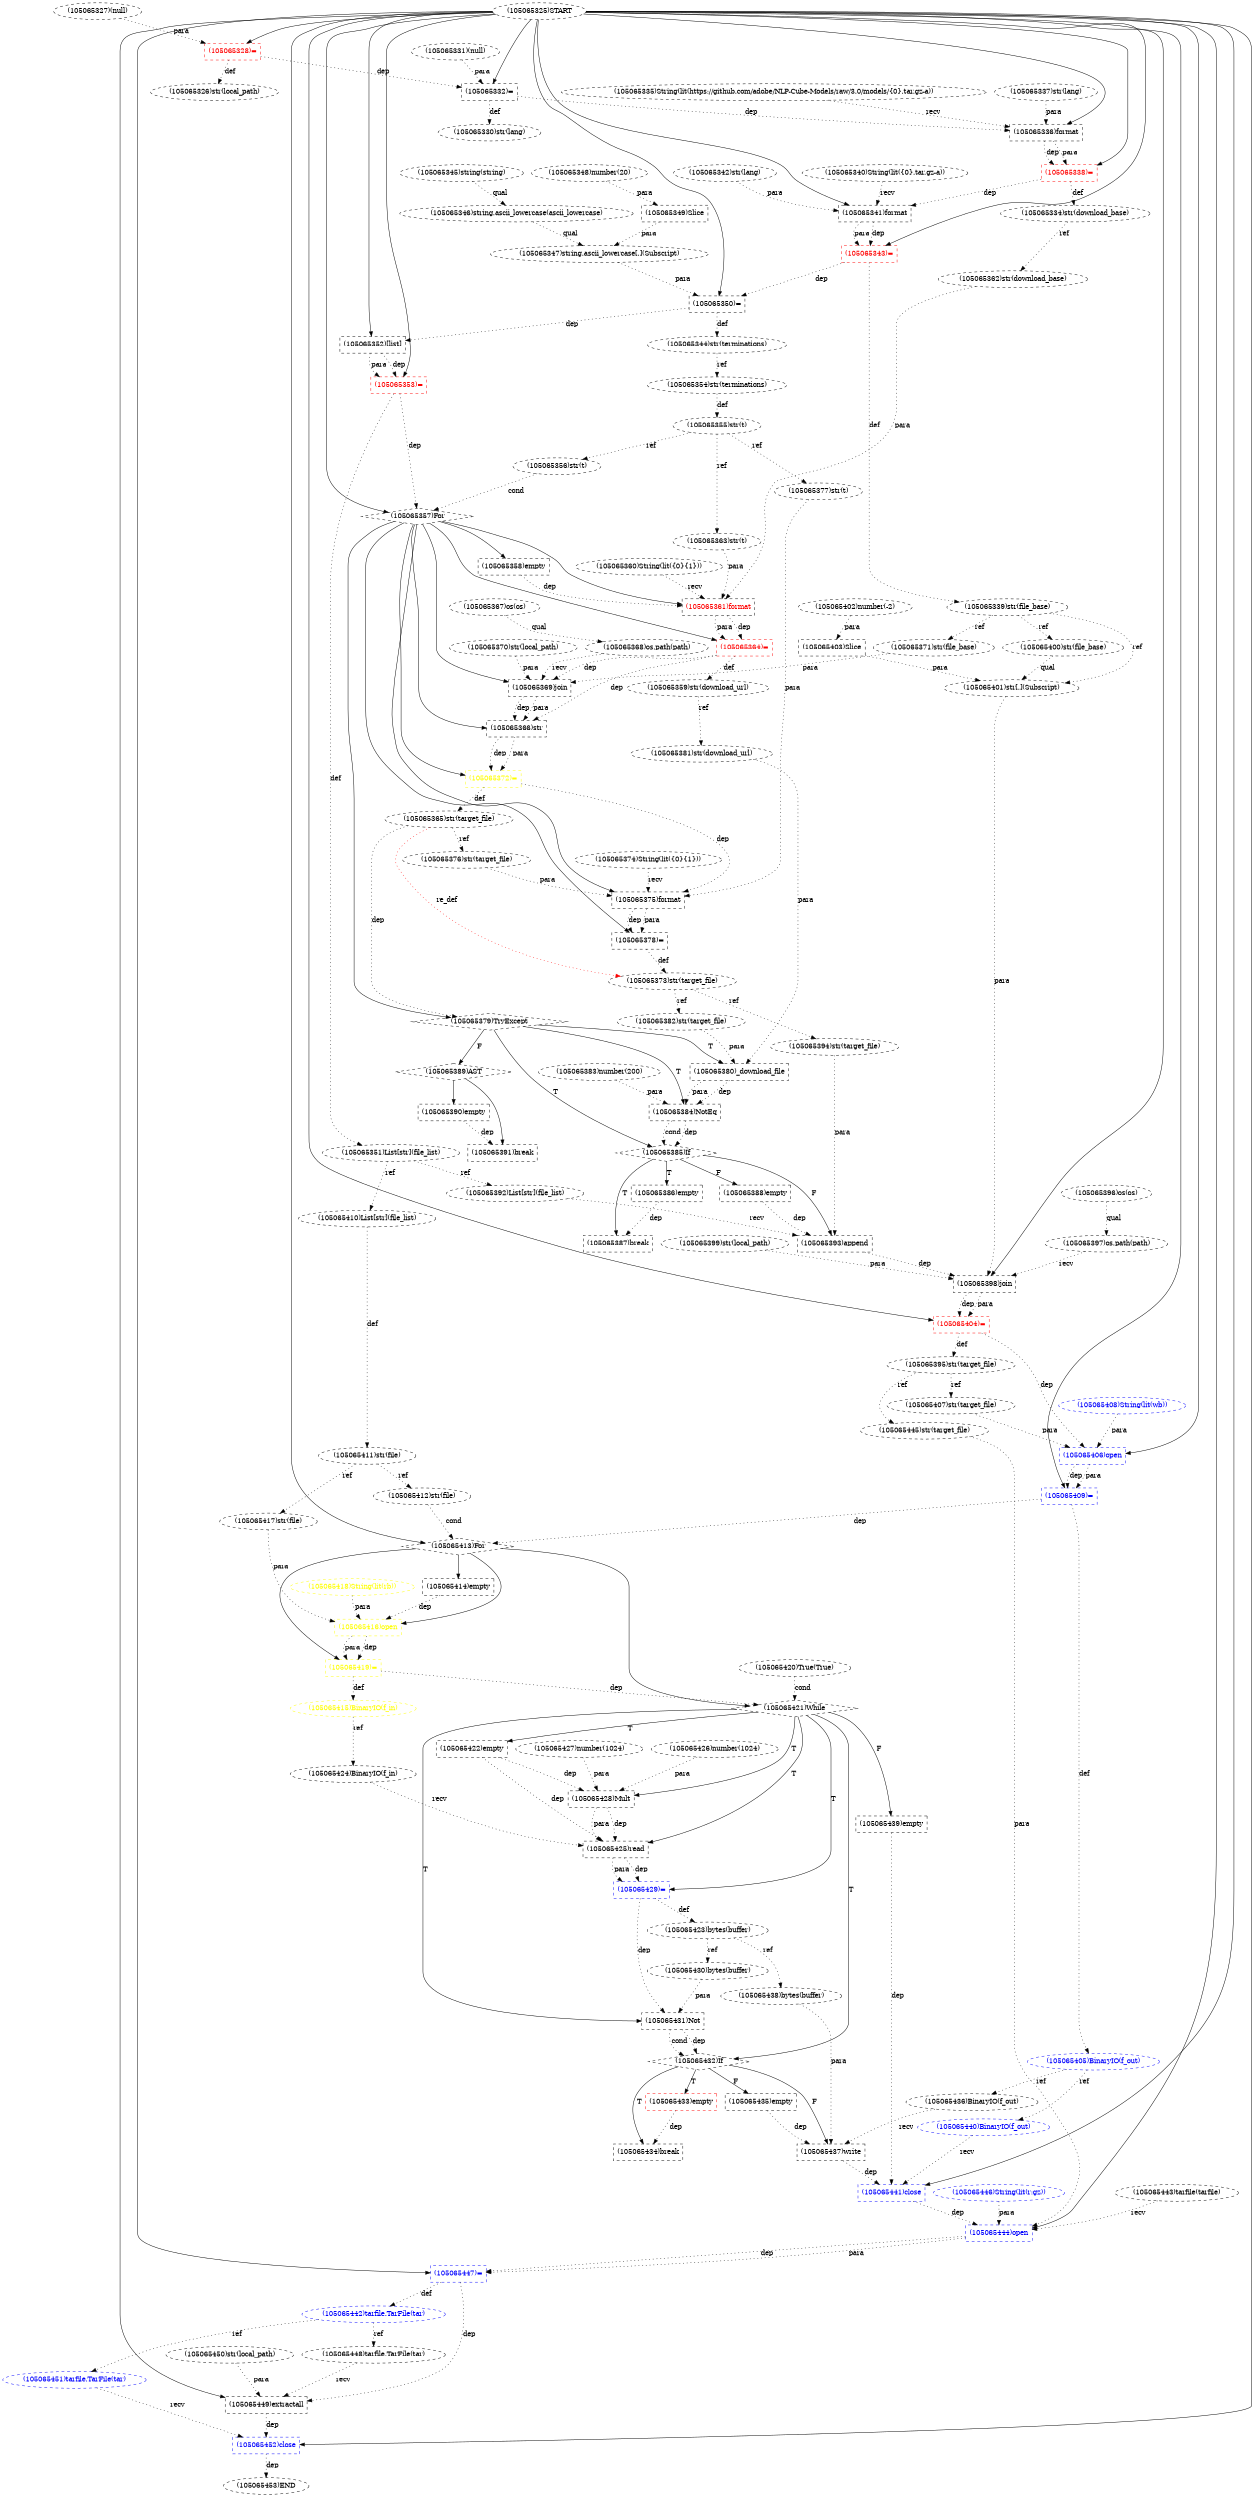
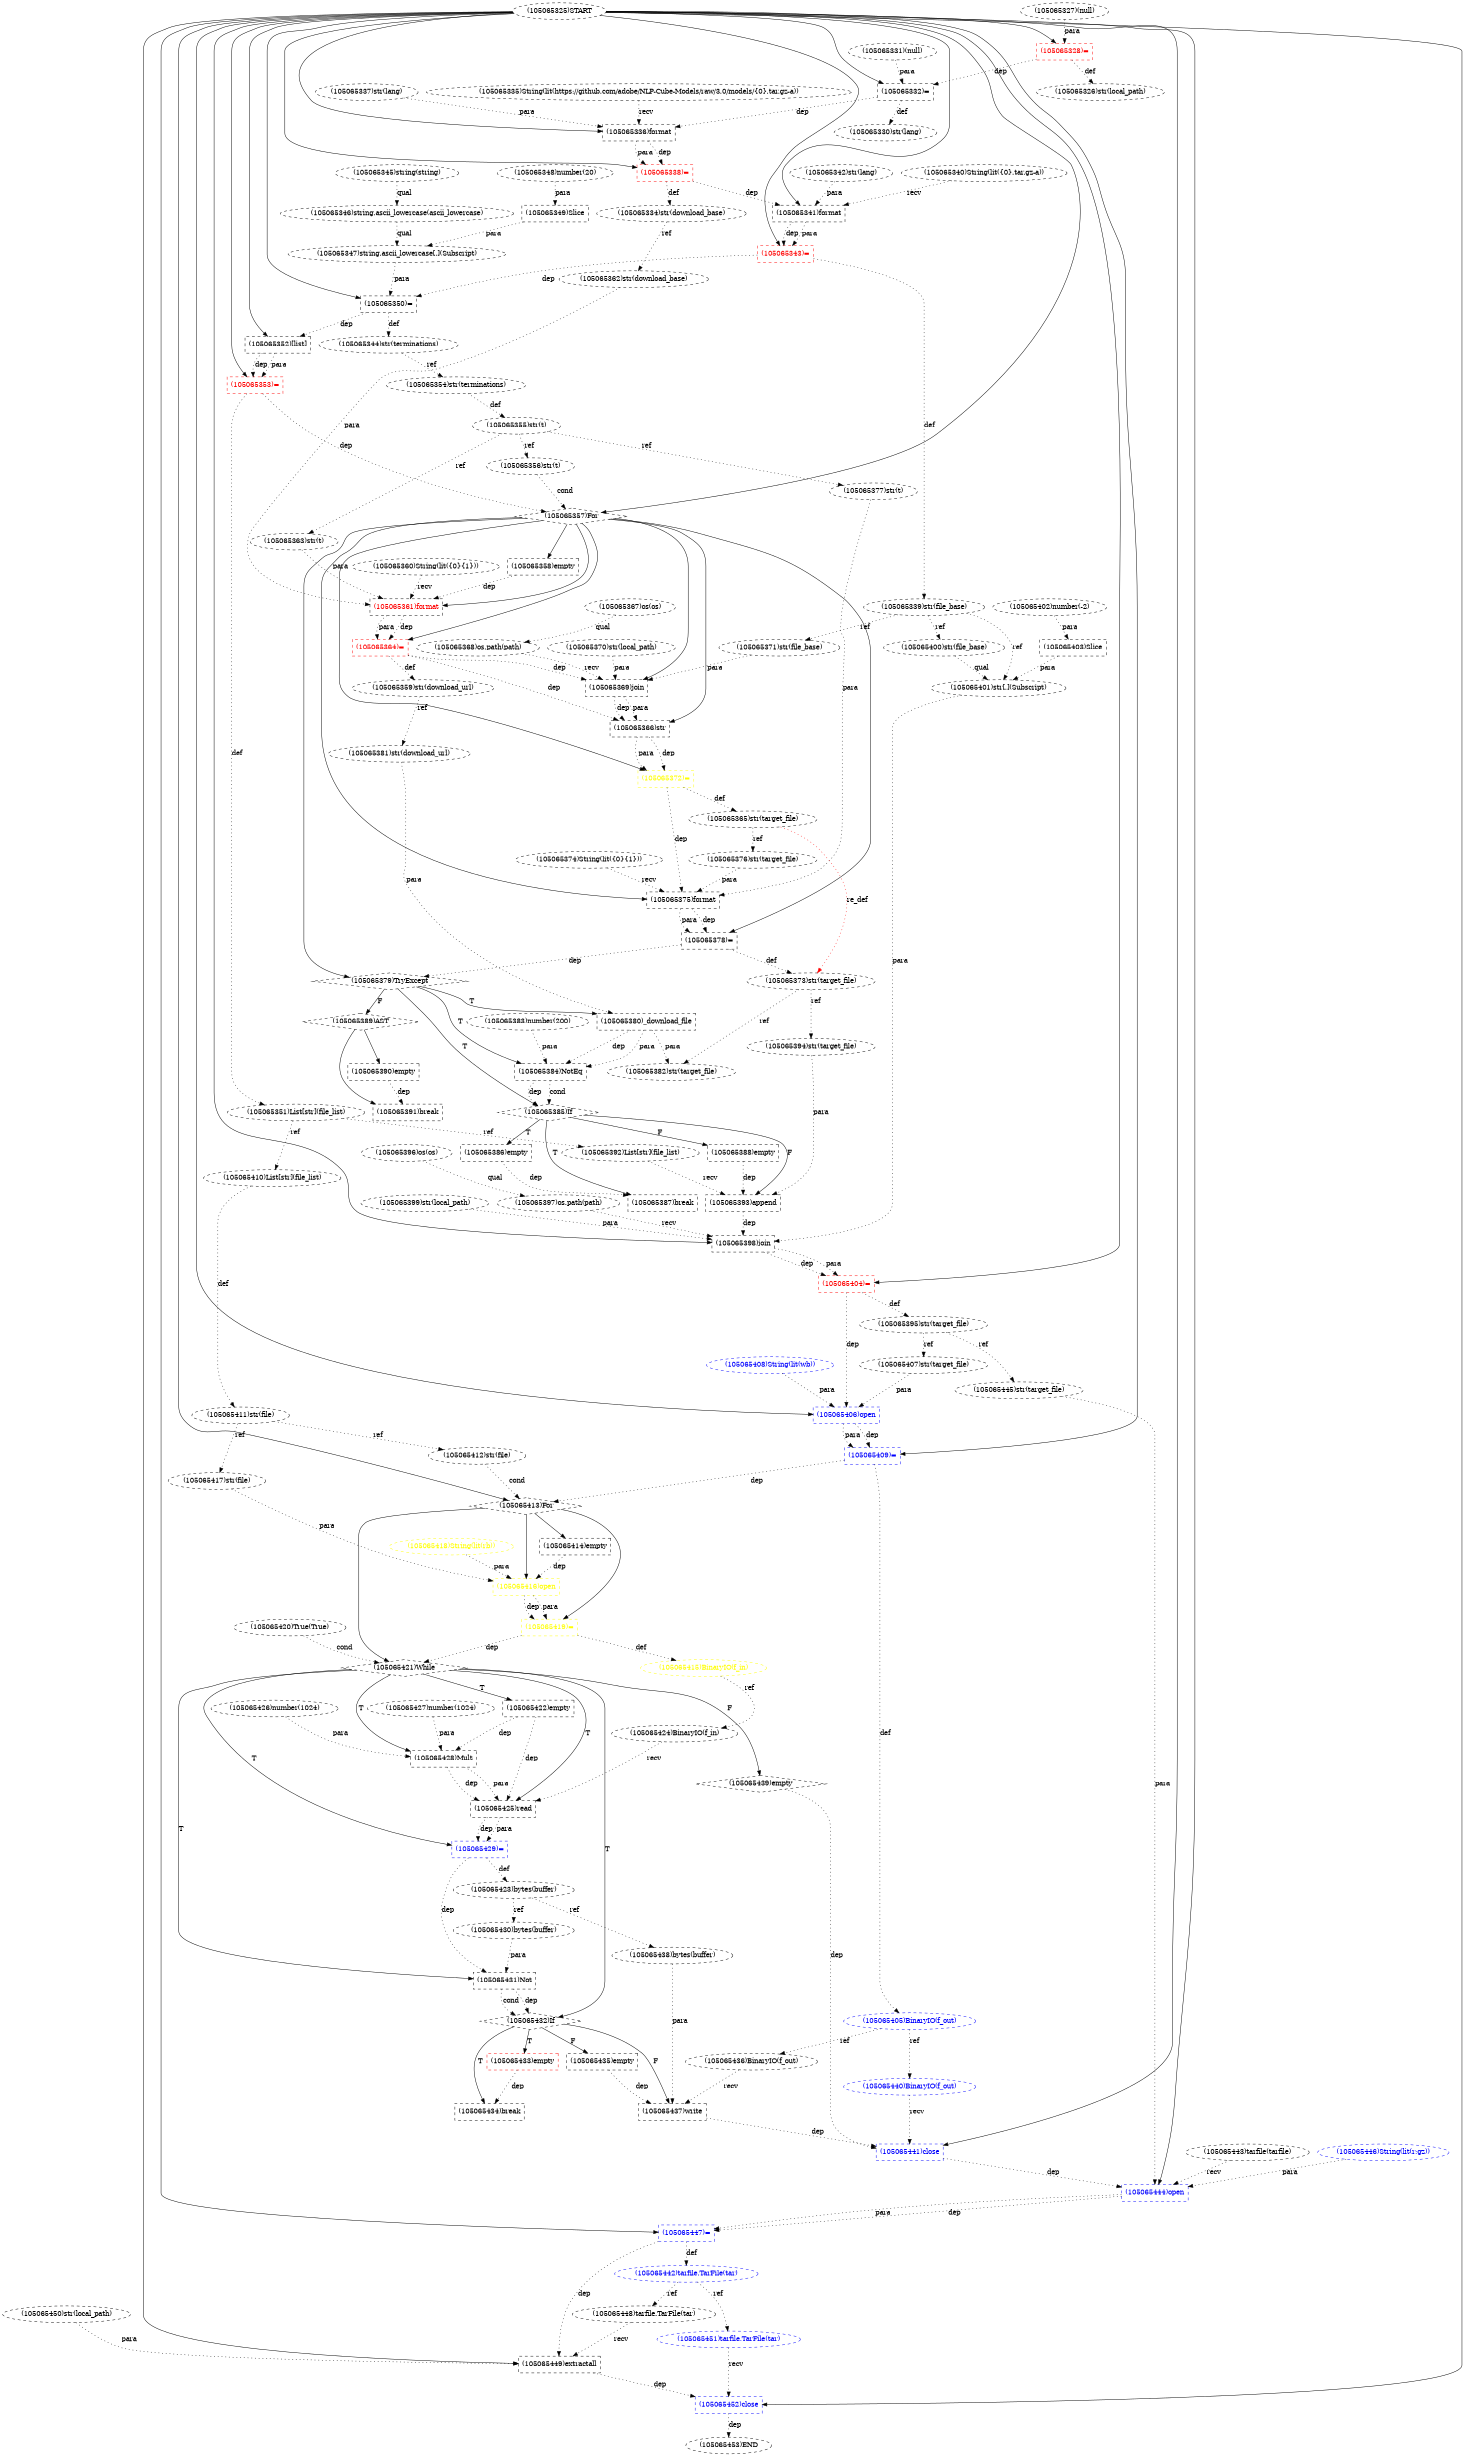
edge "(105065365)str(target_file)" -> "(105065379)TryExcept": now "(105065378)=" -> "(105065379)TryExcept"
edge "(105065382)str(target_file)" -> "(105065380)_download_file": reversed
node "(105065439)empty": shape box -> diamond
